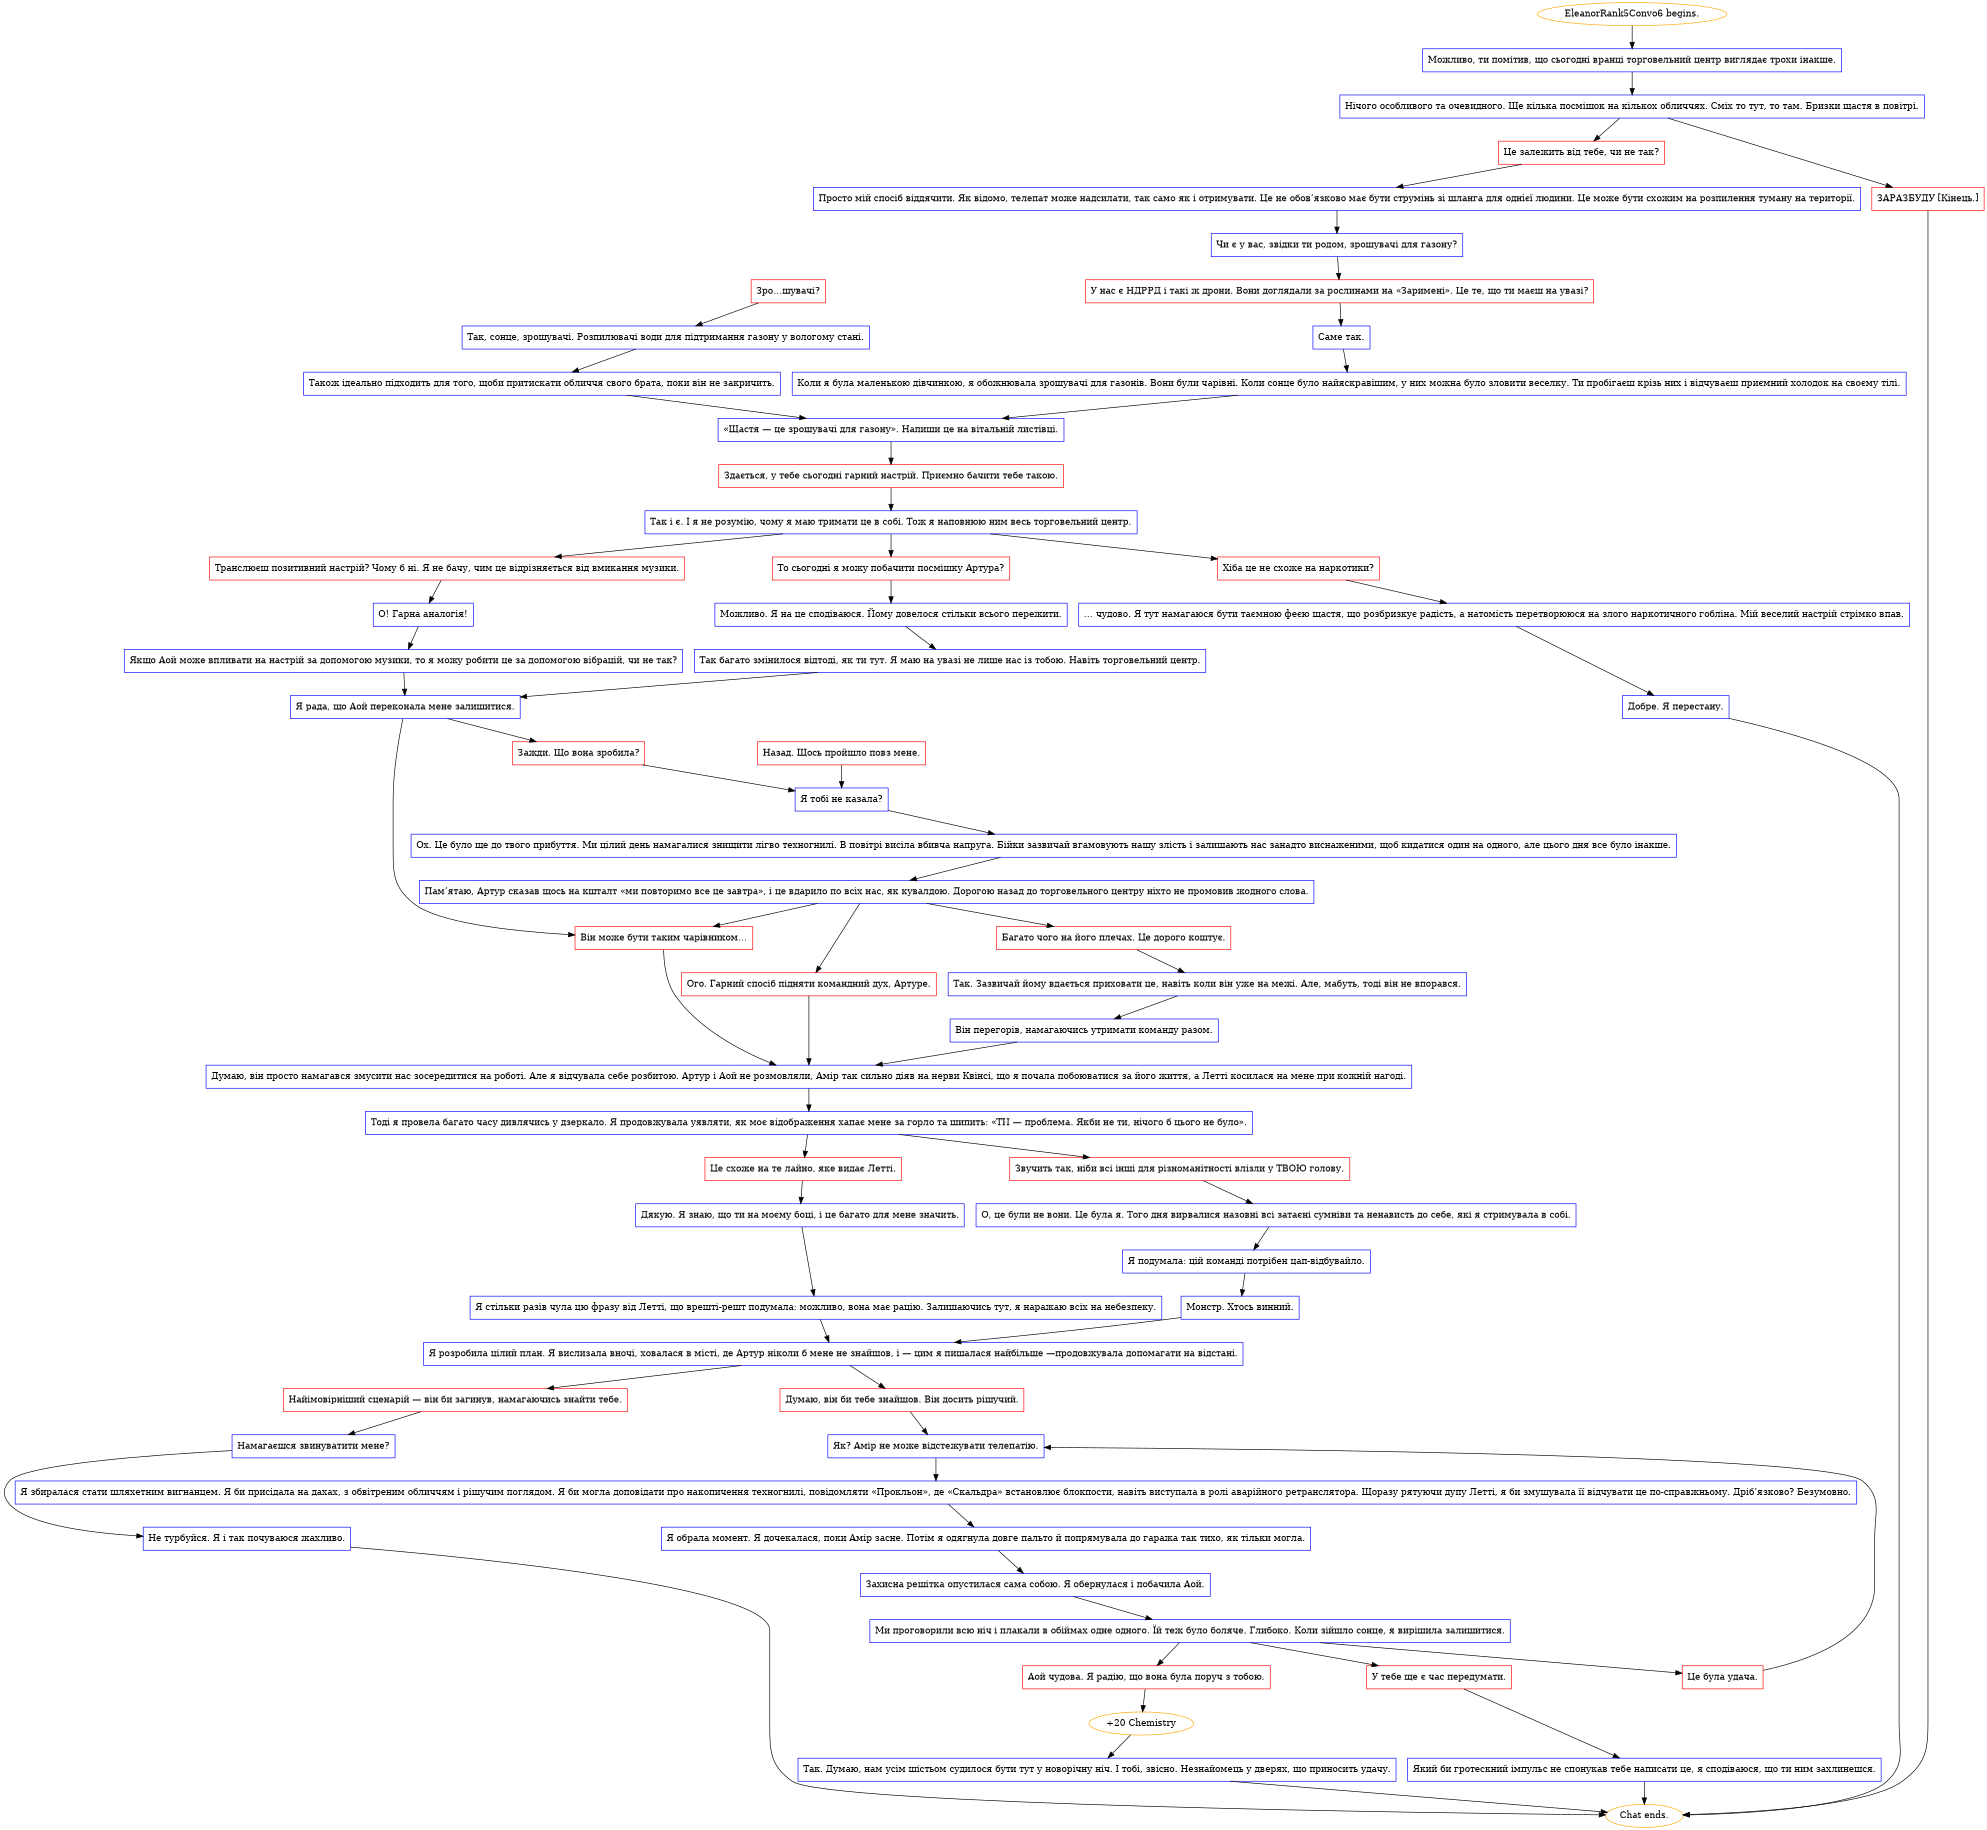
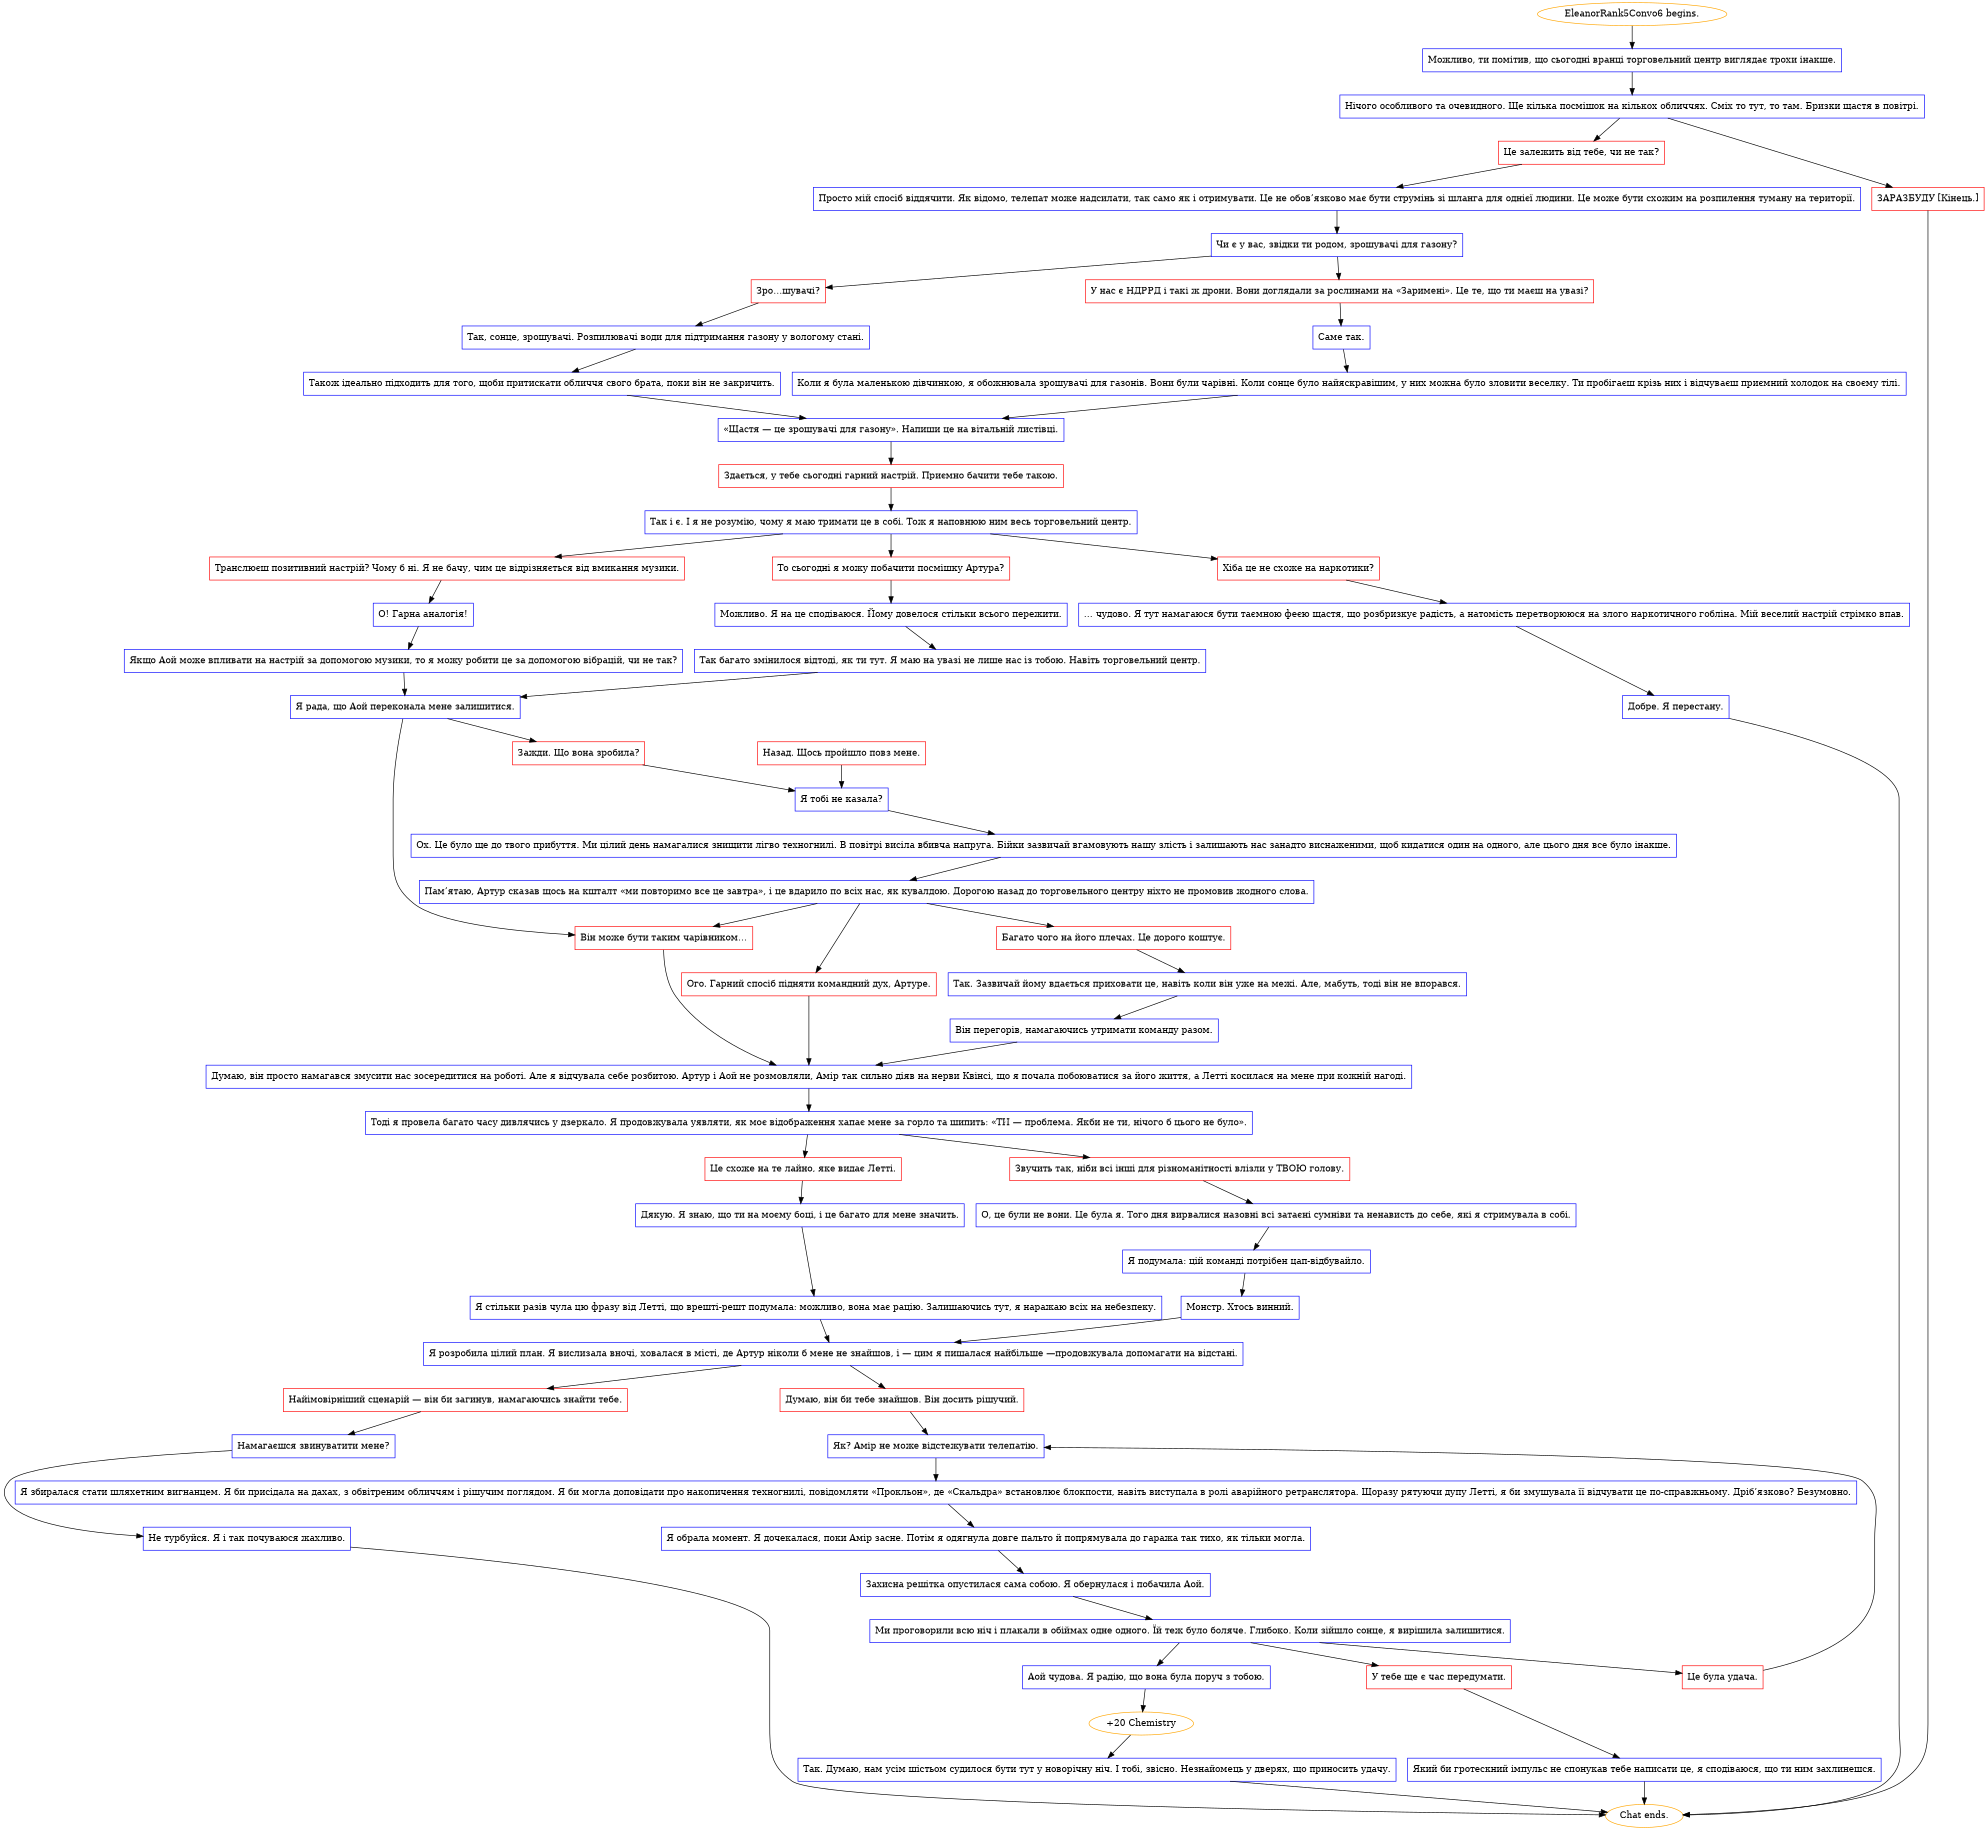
edge "Чи є у вас, звідки ти родом, зрошувачі для газону?" -> "Зро…шувачі?": added
node "Аой чудова. Я радію, що вона була поруч з тобою.": color red -> blue
